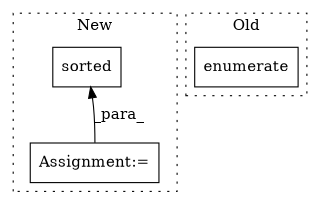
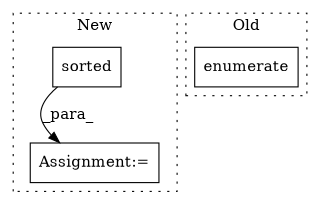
edge "Assignment:=" -> "sorted": reversed
